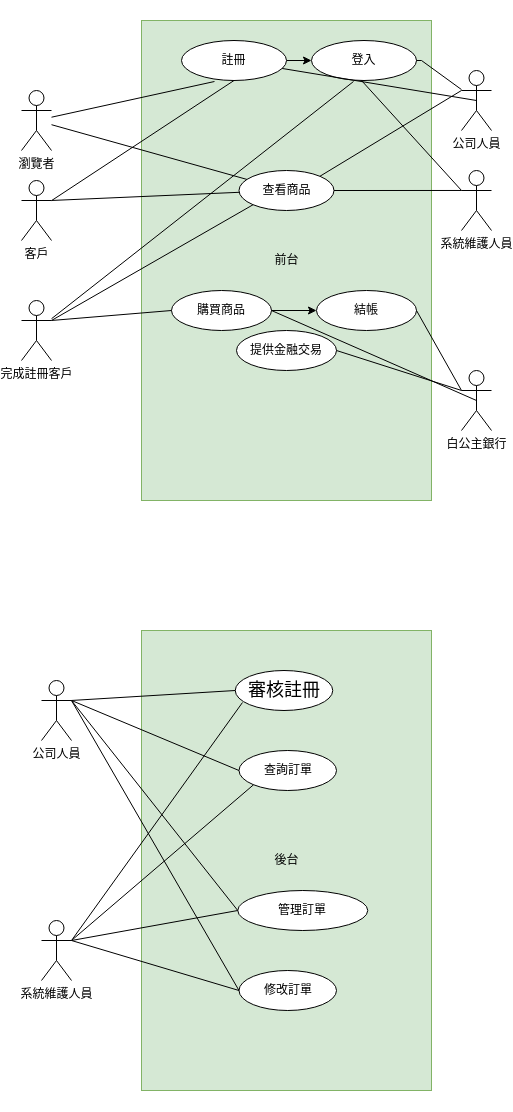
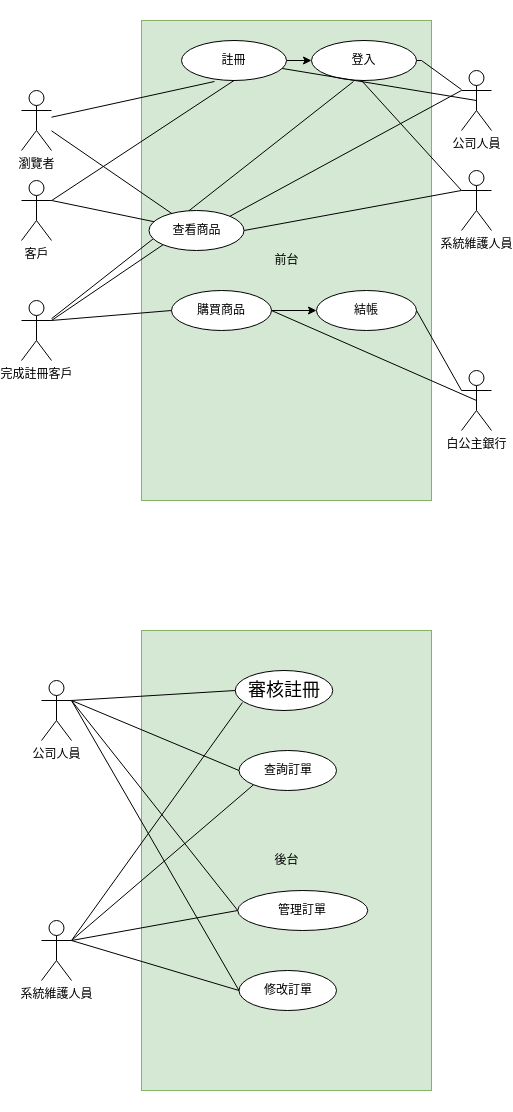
node "查看商品": moved (287, 191) -> (197, 231)
node "提供金融交易": removed
edge "提供金融交易" -- "白公主銀行": removed
